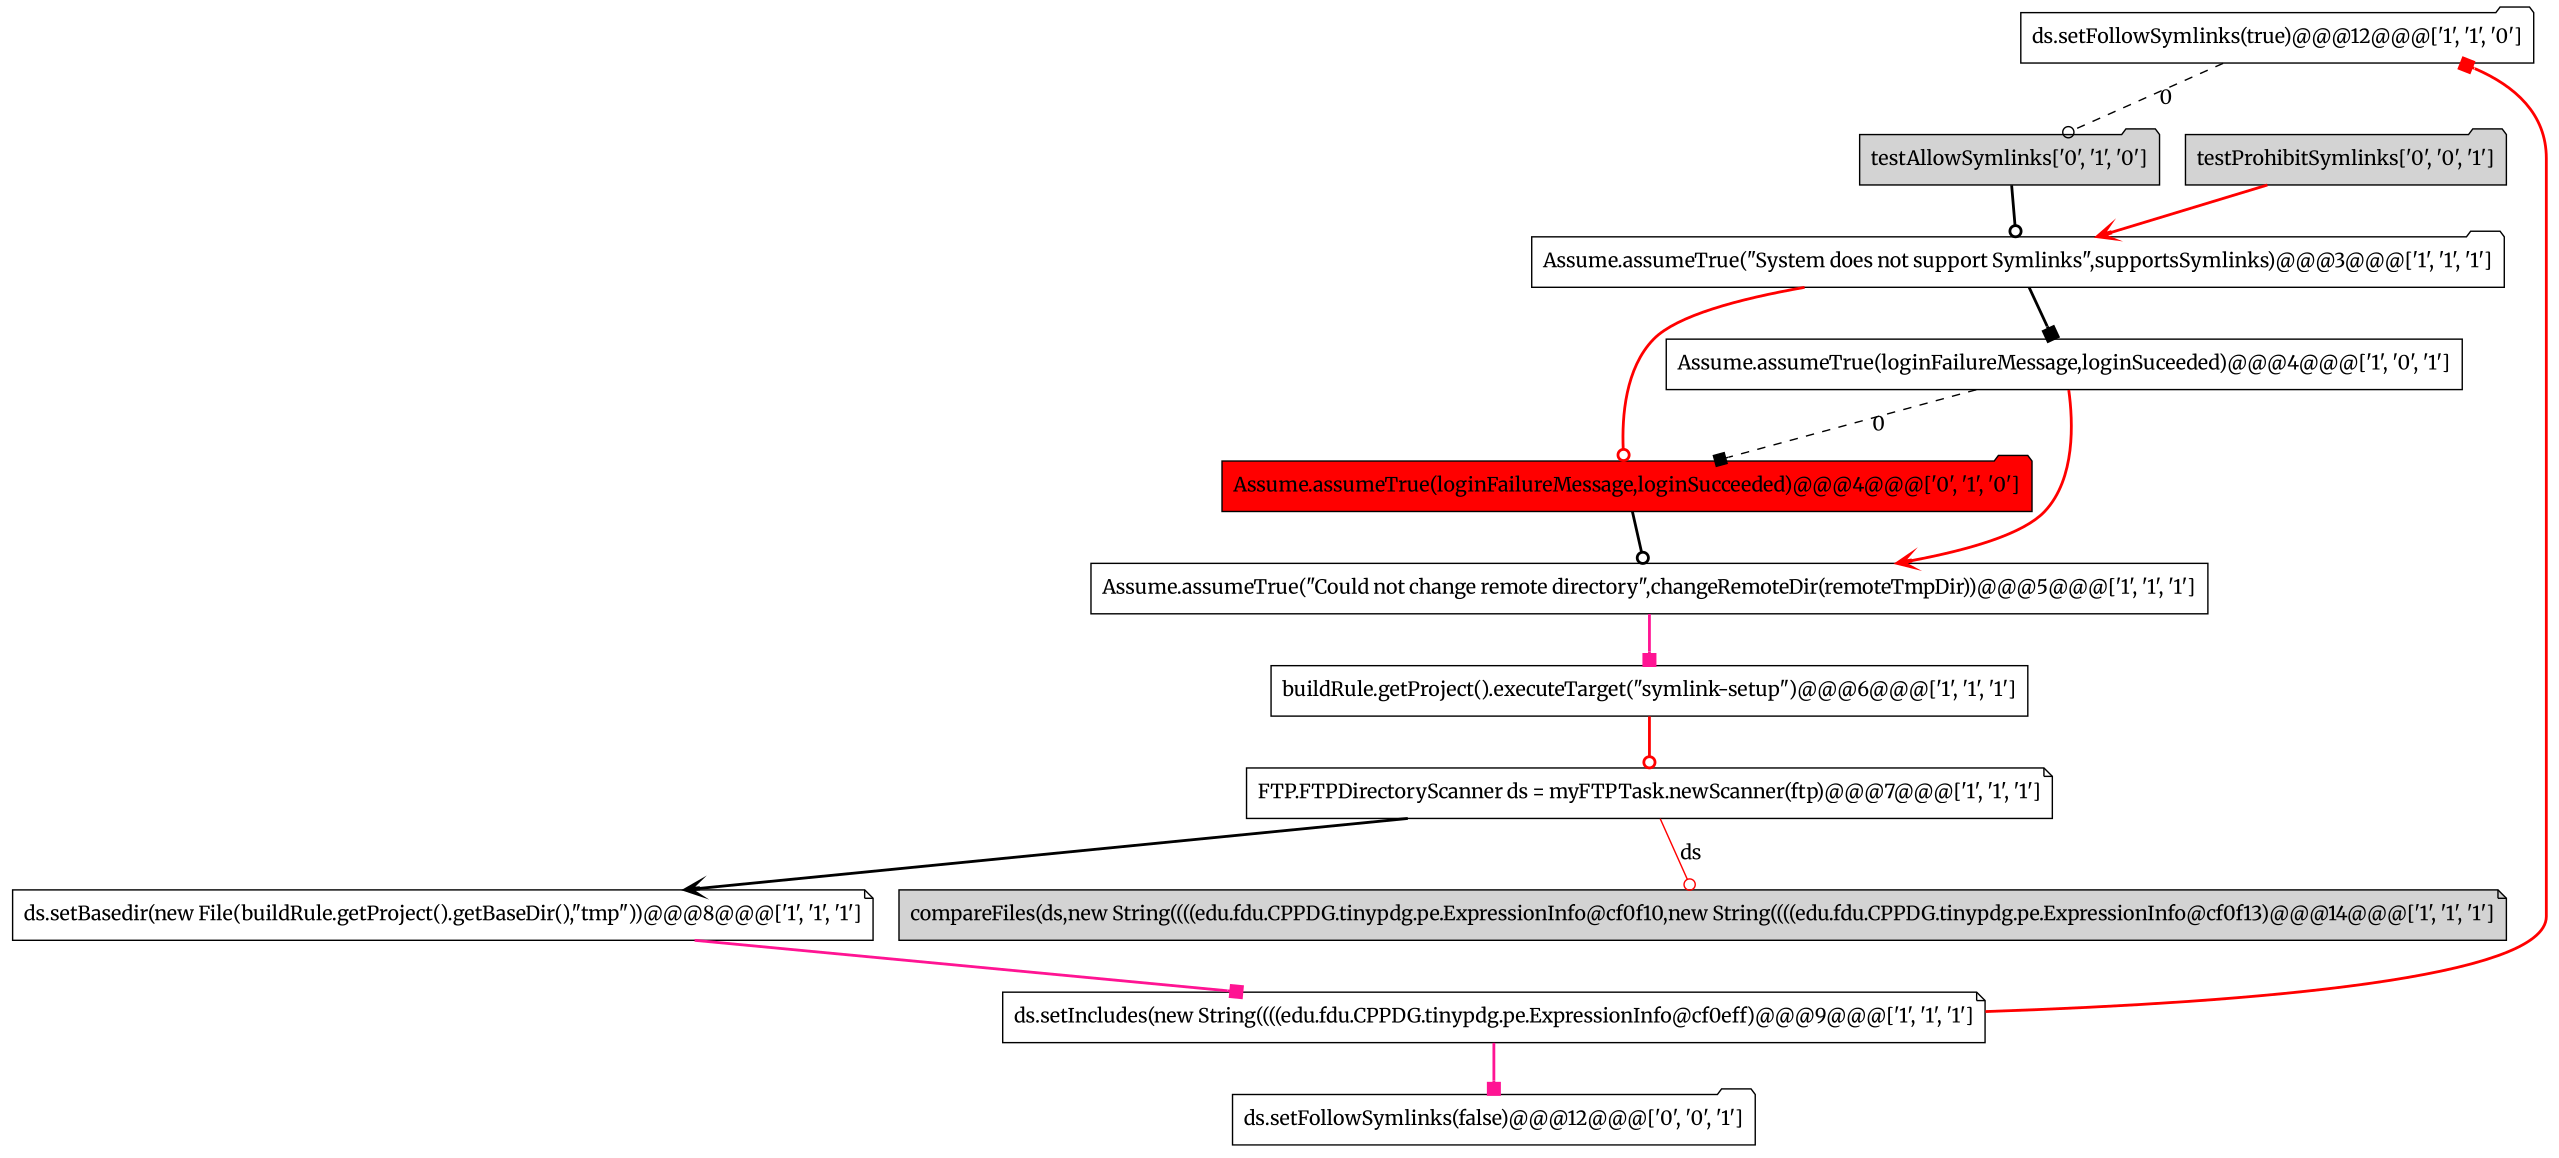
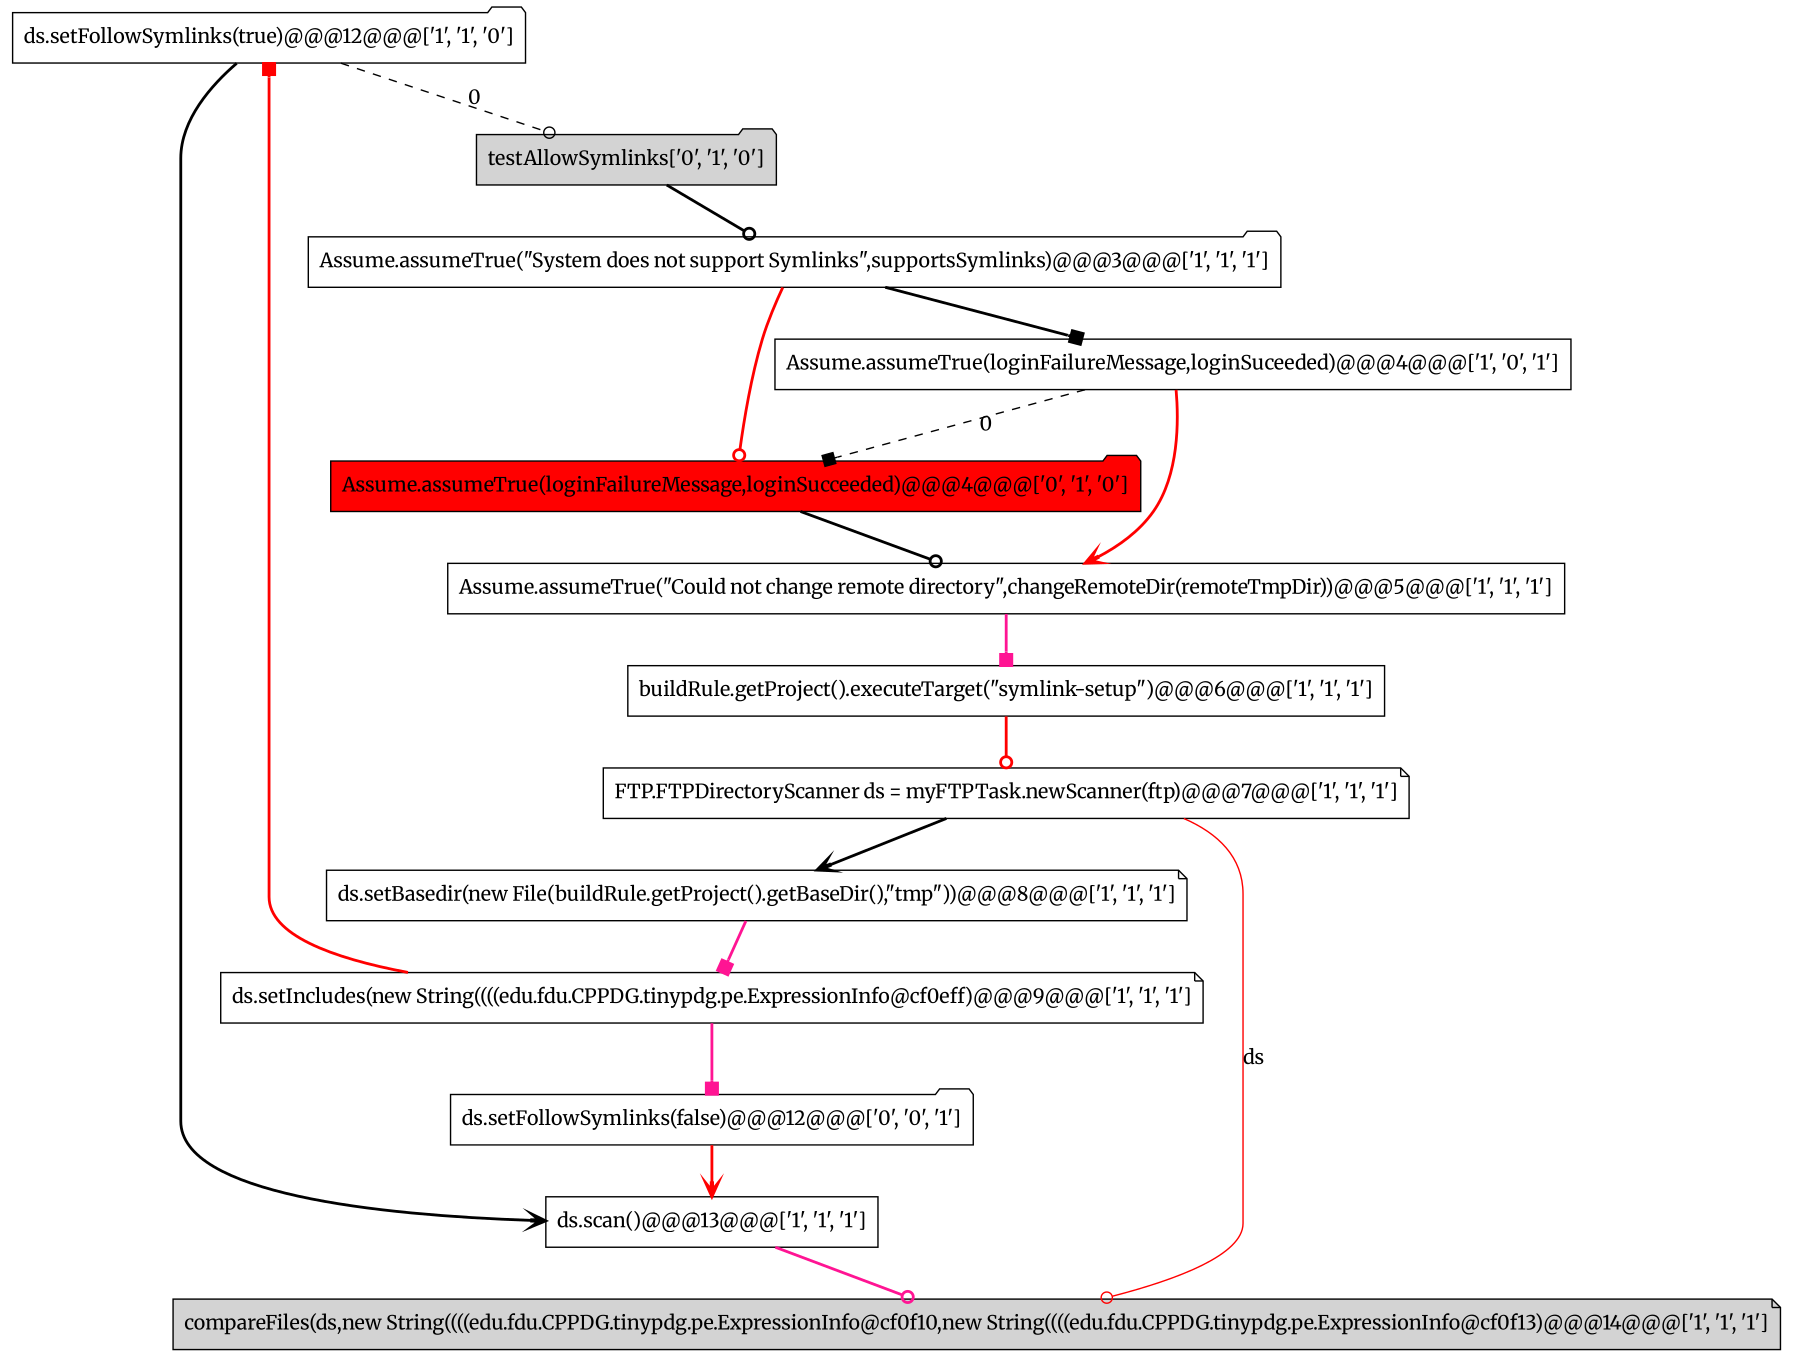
node "testProhibitSymlinks['0', '0', '1']": removed
node "ds.scan()@@@13@@@['1', '1', '1']": added
